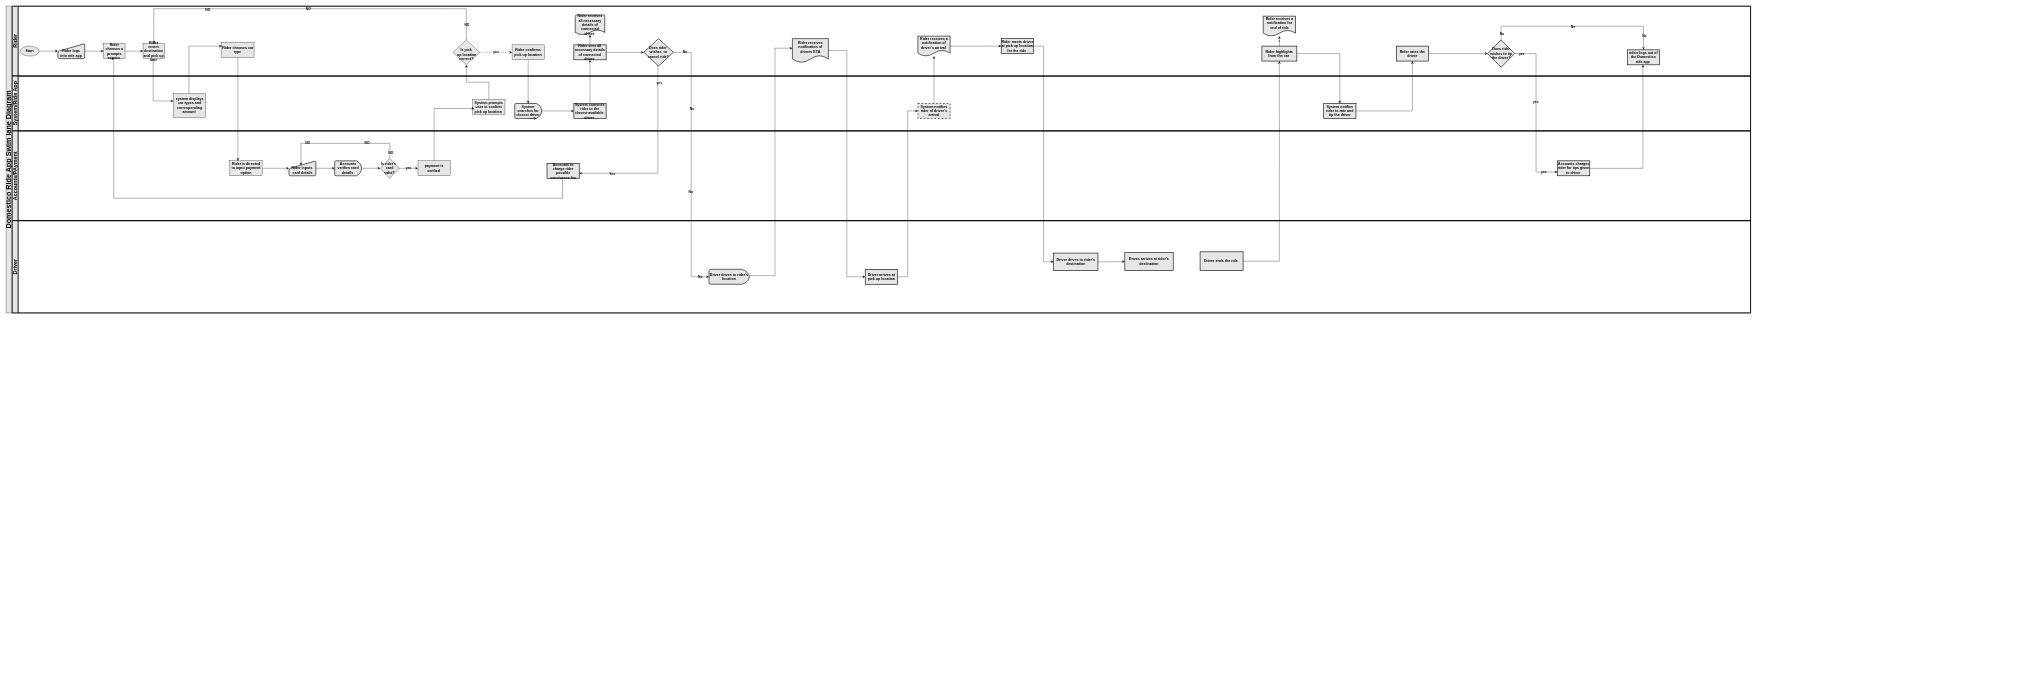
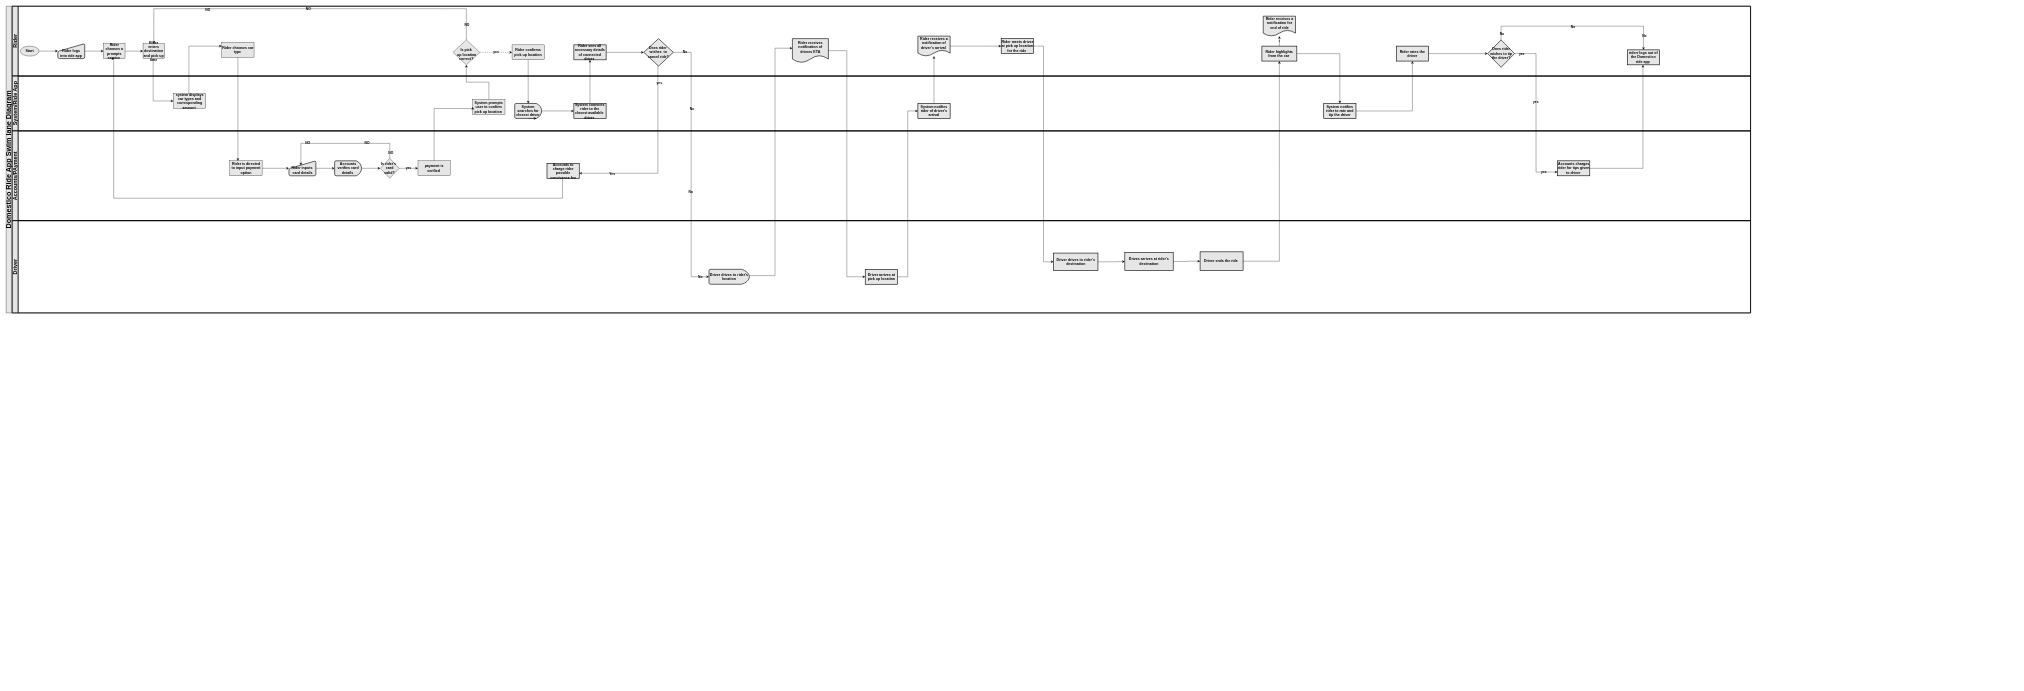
node "Rider receives all necessary details of connected driver": removed
edge "Rider sees all necessary details of connected driver" -> "Rider receives all necessary details of connected driver": removed
node "system displays car types and corresponding amount": size 32x24 -> 32x15
node "System notifies rider of driver's arrival": style dashed -> solid
edge "Drives arrives at rider's destination" -> "Driver ends the ride": added
